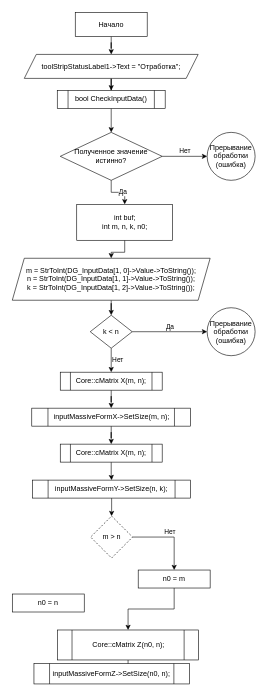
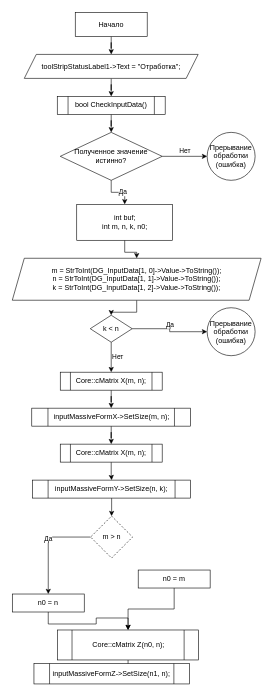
node "bool CheckInputData()": moved (111, 99) -> (111, 105)
node "m = StrToInt(DG_InputData[1, 0]->Value->ToString()); n = StrToInt(DG_InputData[1, 1]->Value->ToString()); k = StrToInt(DG_InputData[1, 2]->Value->ToString());": size 198x42 -> 249x42
node "k < n": size 42x33 -> 42x27
edge "m > n" -> "n0 = n": added, label "Да"
edge "m > n" -> "n0 = m": removed, label "Нет"
edge "n0 = n" -> "Core::cMatrix Z(n0, n);": added
node "inputMassiveFormZ->SetSize(n0, n);": label "inputMassiveFormZ->SetSize(n0, n);" -> "inputMassiveFormZ->SetSize(n1, n);"
